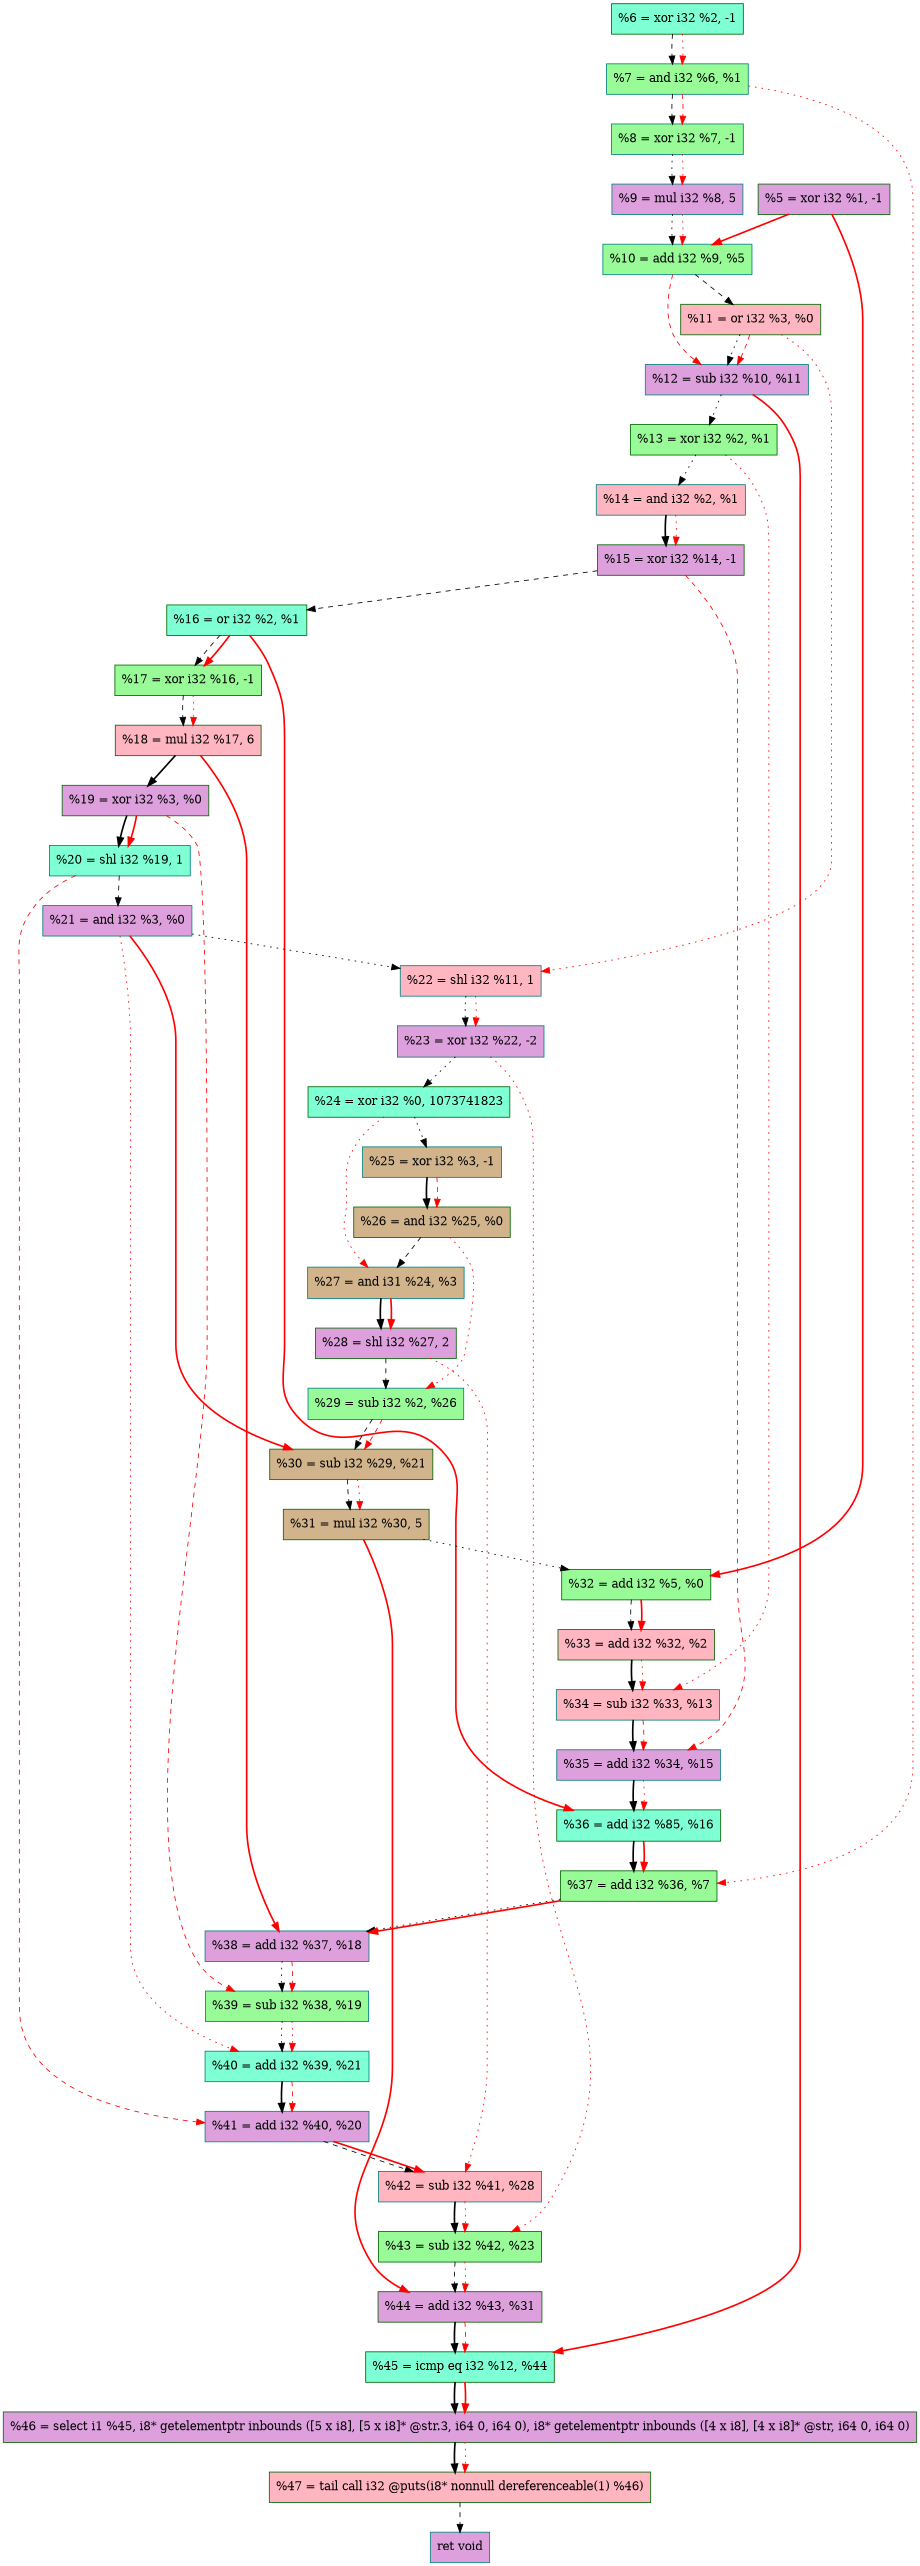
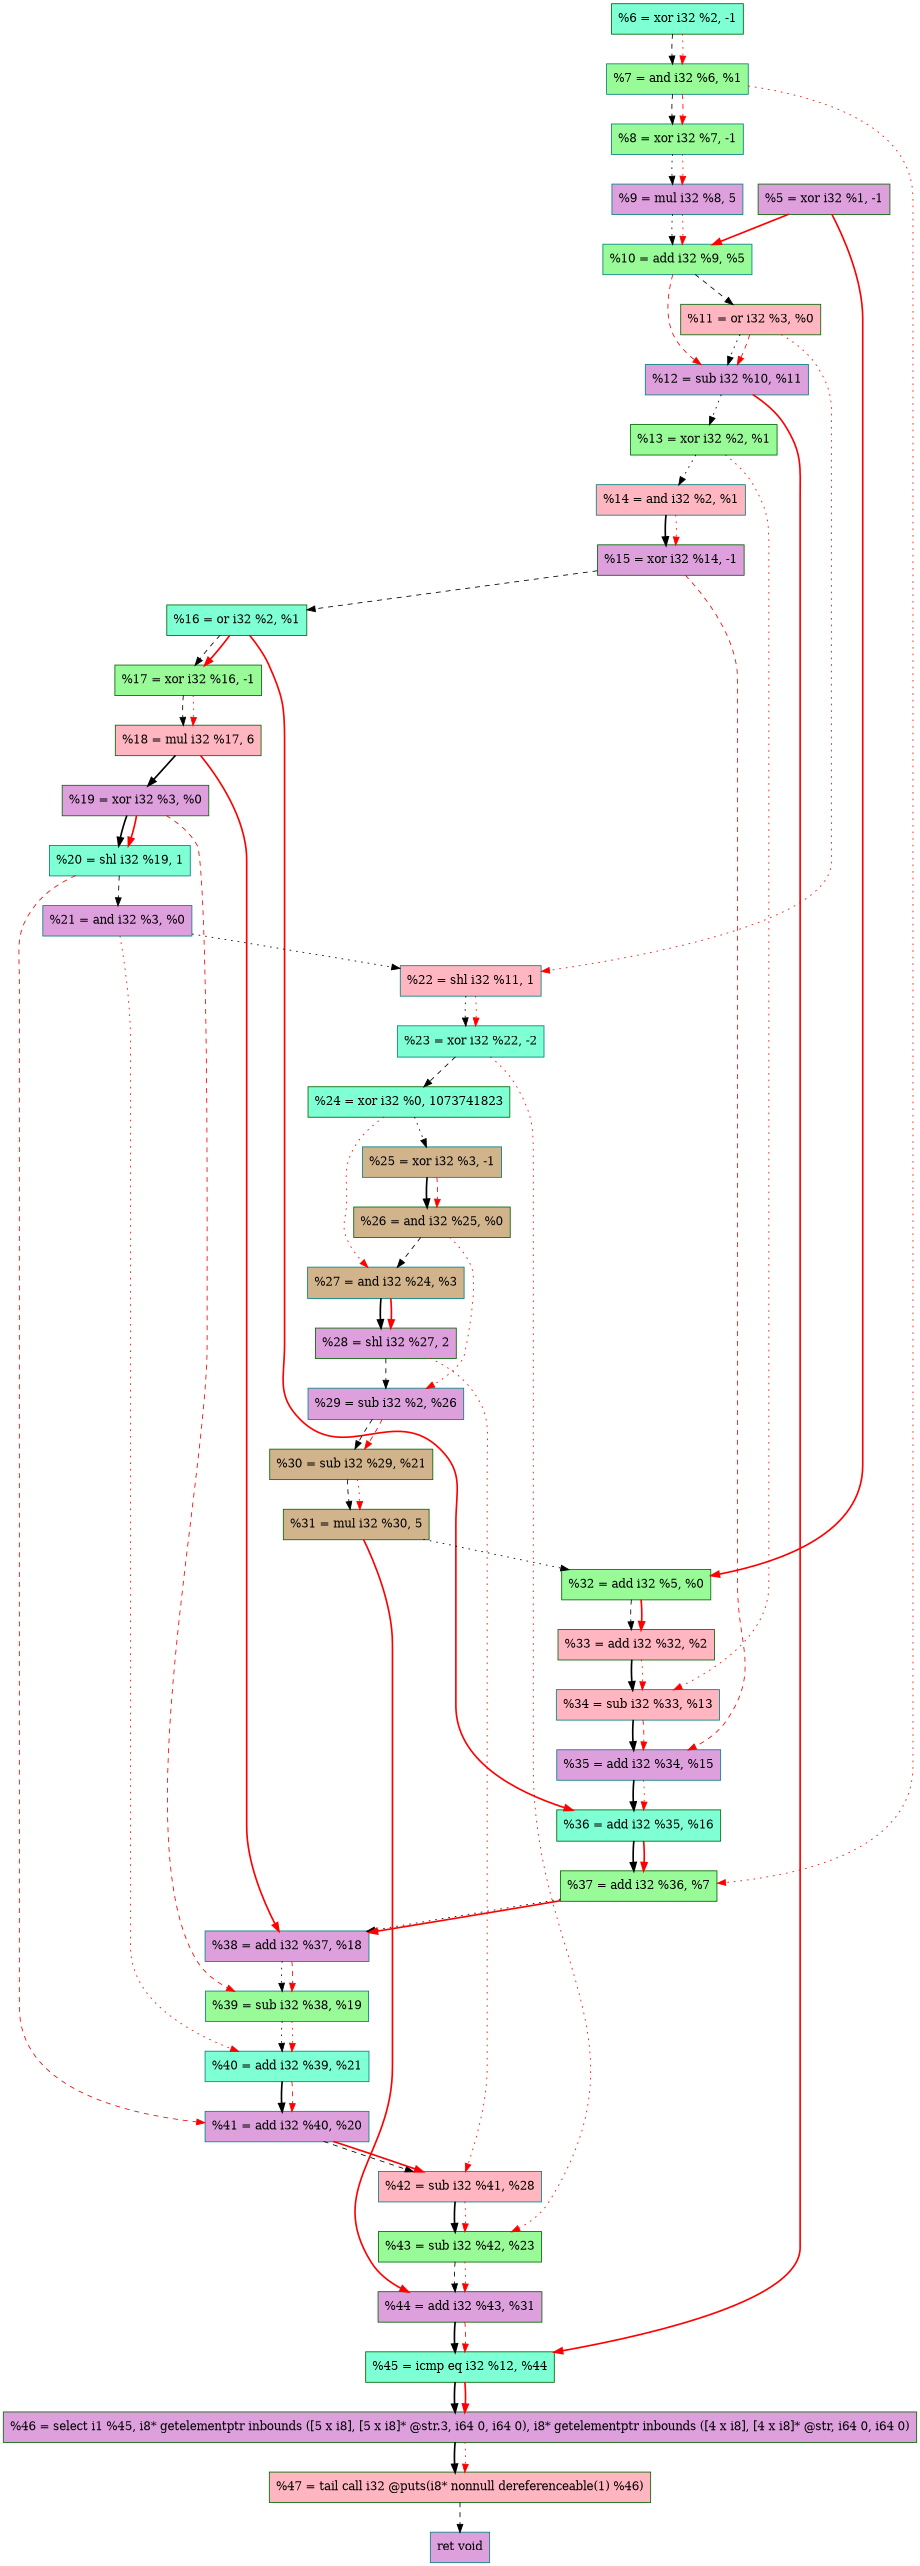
node "%23 = xor i32 %22, -2": fillcolor plum -> aquamarine
edge "%23 = xor i32 %22, -2" -> "%24 = xor i32 %0, 1073741823": style dotted -> dashed
edge "%21 = and i32 %3, %0" -> "%30 = sub i32 %29, %21": removed
node "%27 = and i31 %24, %3": label "%27 = and i31 %24, %3" -> "%27 = and i32 %24, %3"
node "%29 = sub i32 %2, %26": fillcolor palegreen -> plum
node "%36 = add i32 %85, %16": label "%36 = add i32 %85, %16" -> "%36 = add i32 %35, %16"
